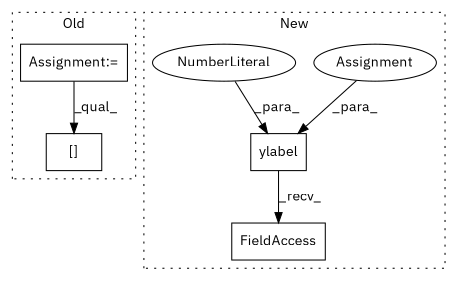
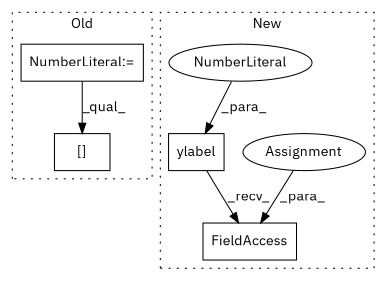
node "Assignment:=": label "Assignment:=" -> "NumberLiteral:="
edge "Assignment" -> "ylabel": now "Assignment" -> "FieldAccess"
